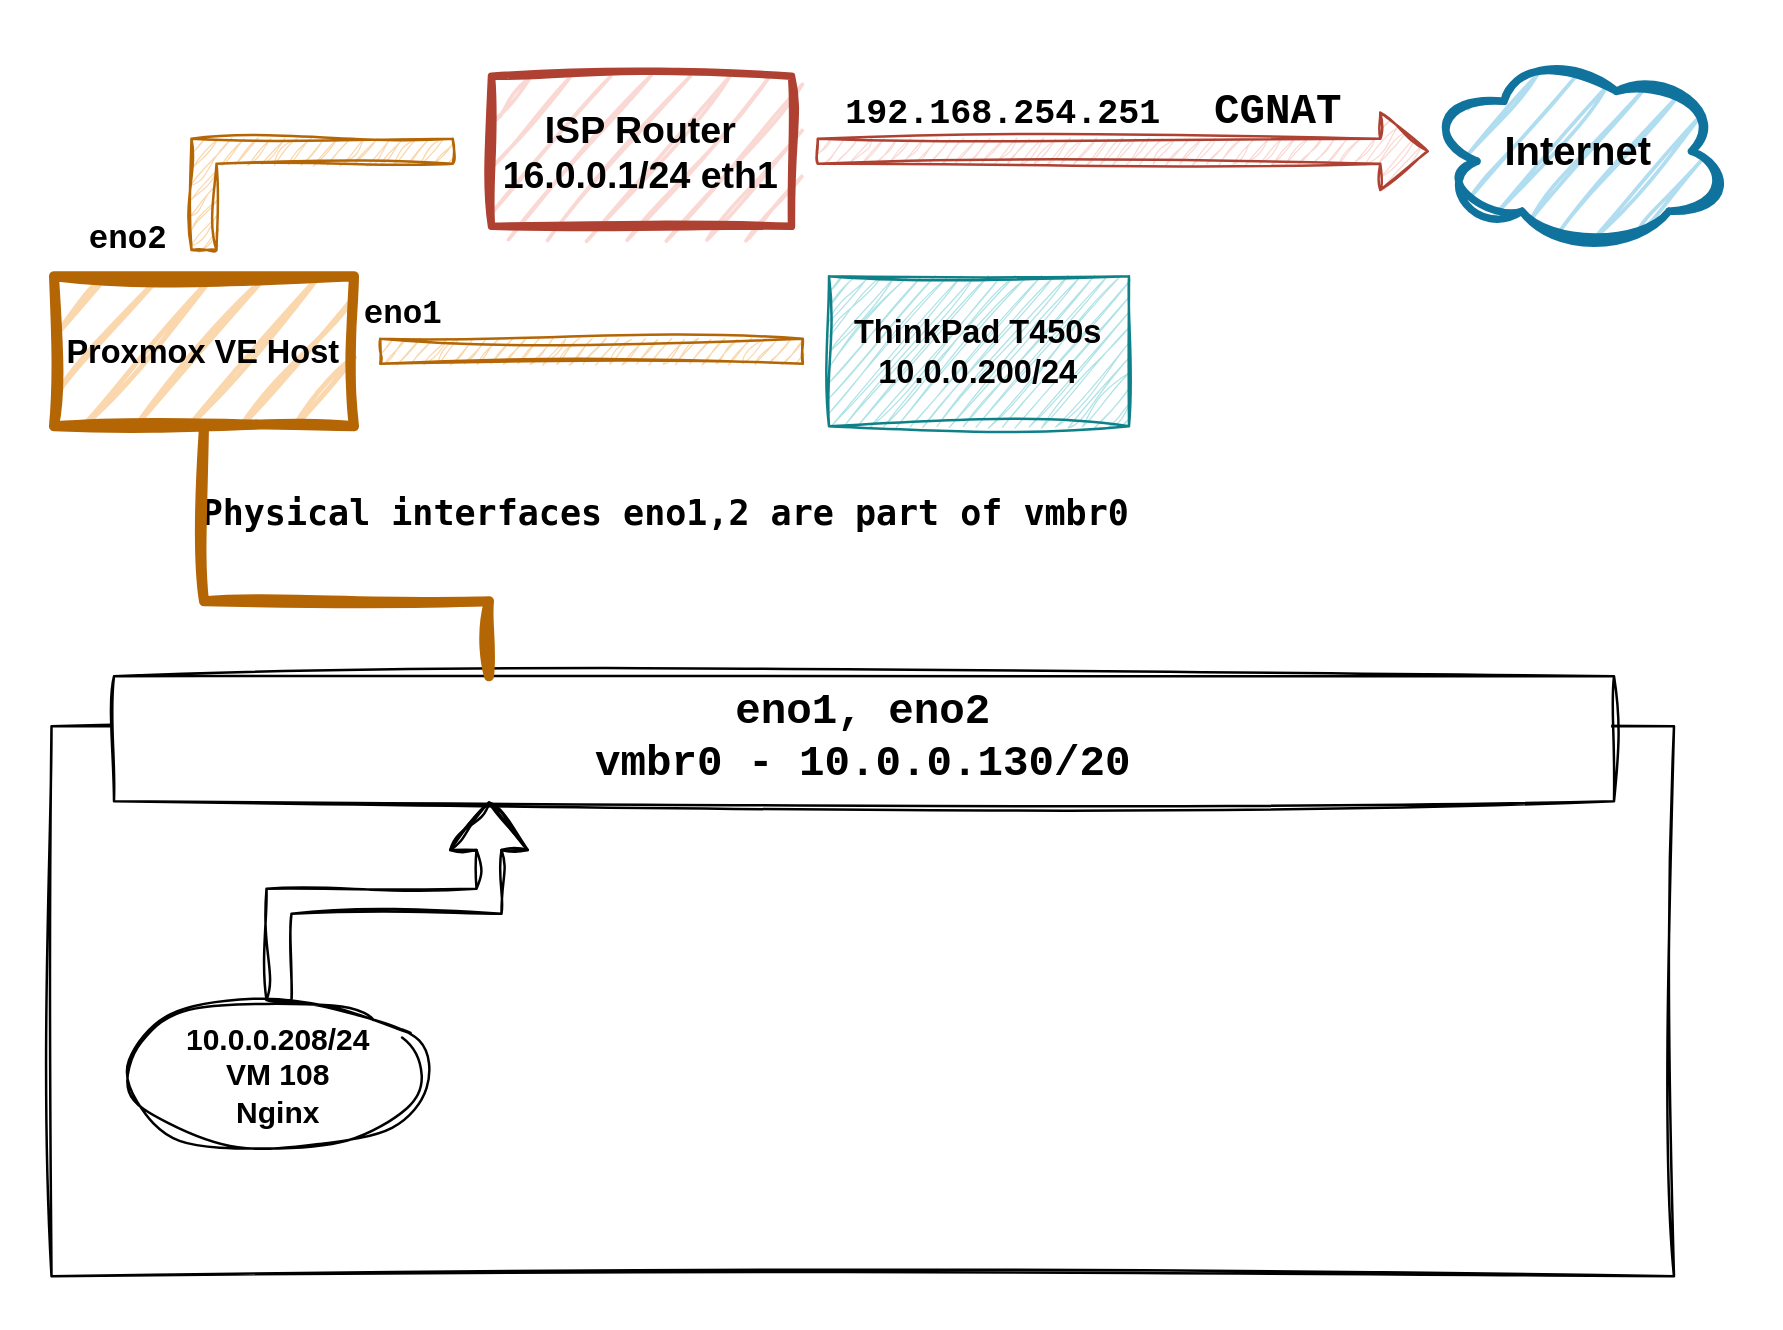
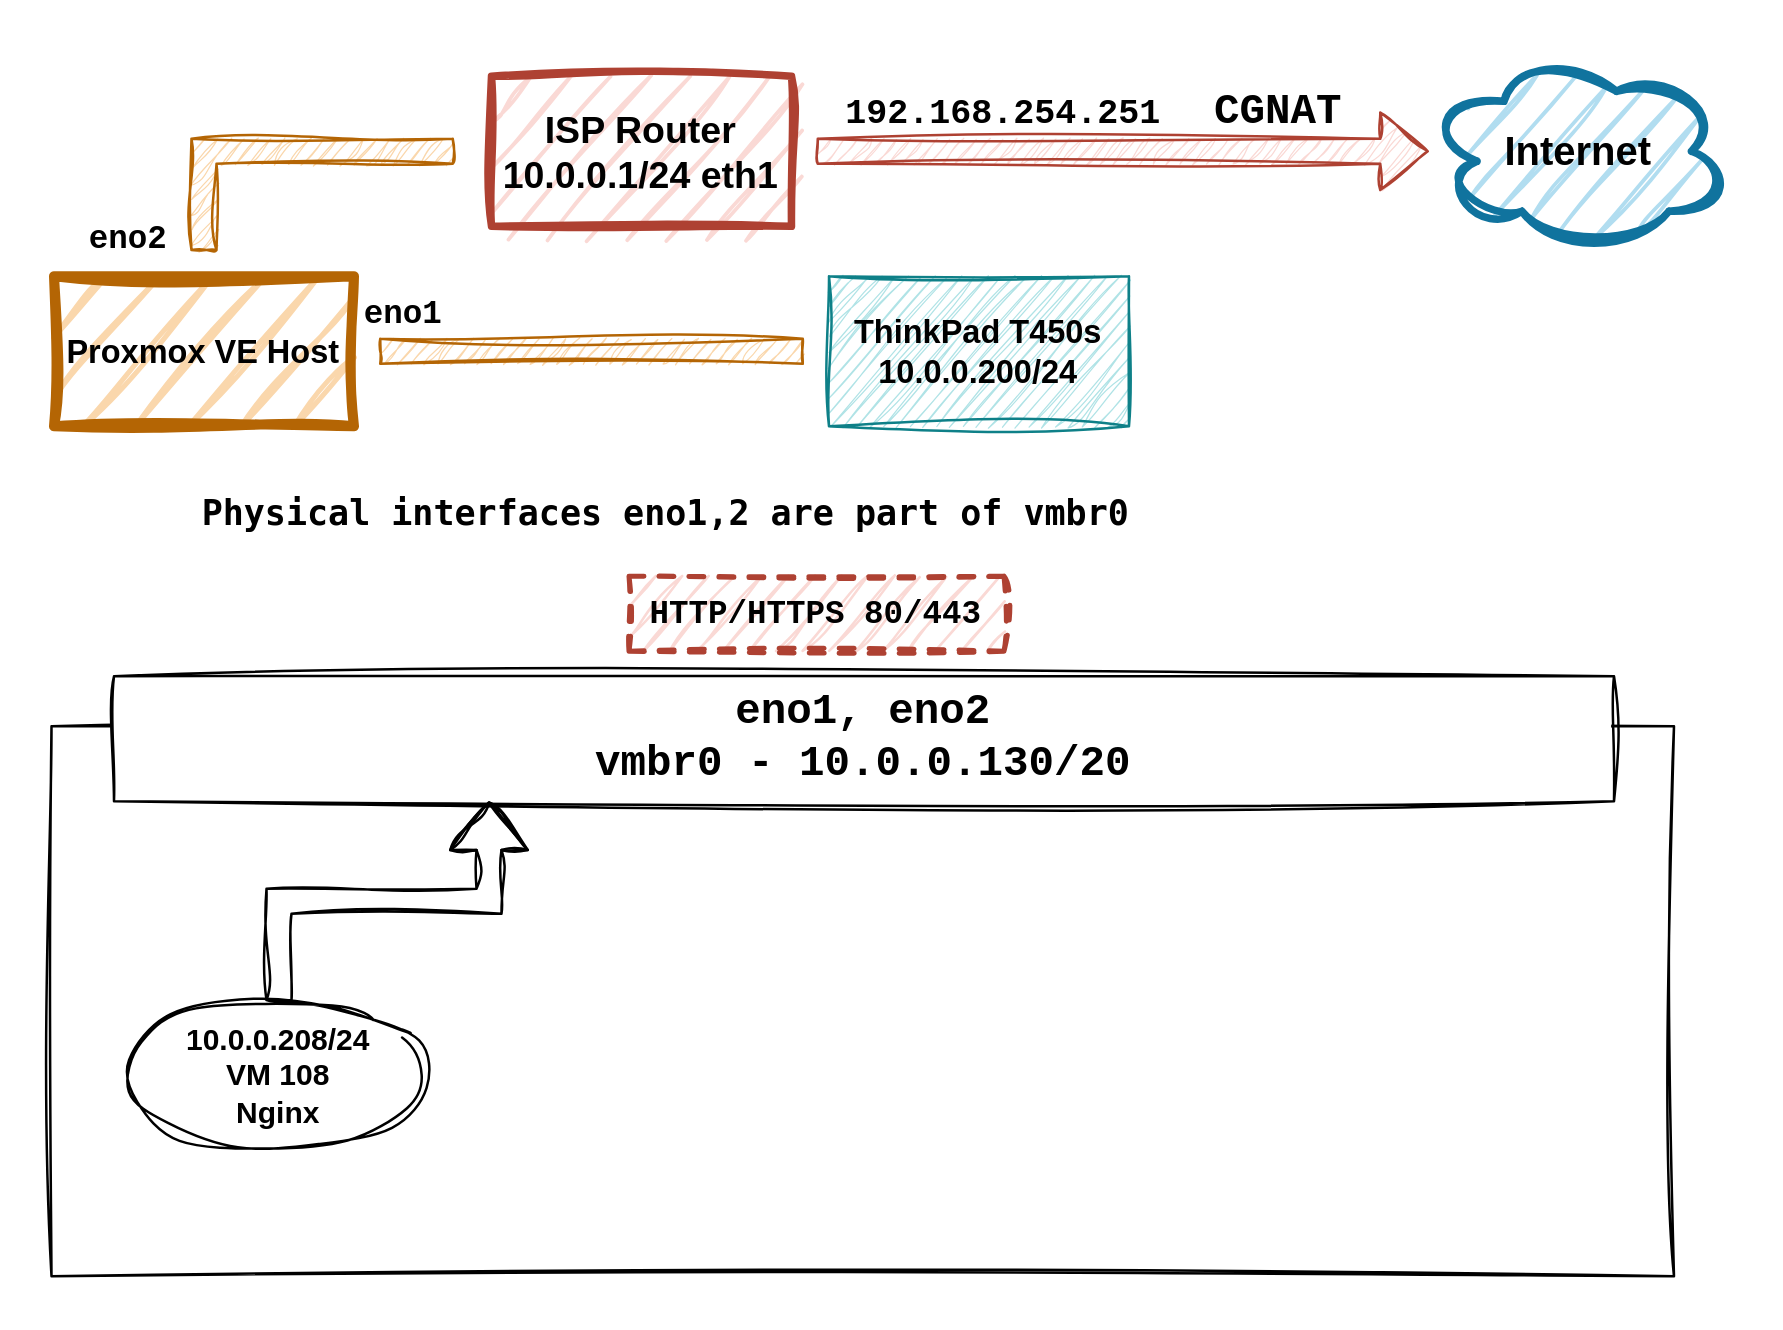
node "ISP Router 16.0.0.1/24 eth1": label "ISP Router 16.0.0.1/24 eth1" -> "ISP Router 10.0.0.1/24 eth1"
edge "Proxmox VE Host" -- "eno1, eno2 vmbr0 - 10.0.0.130/20": removed
node "HTTP/HTTPS 80/443": added
